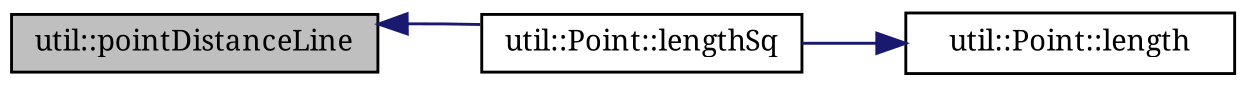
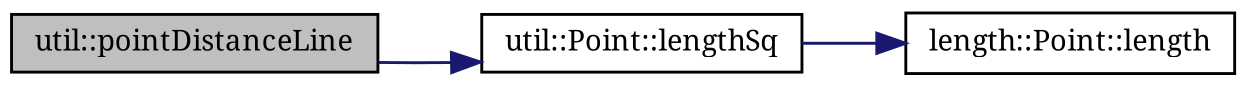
edge "util::Point::lengthSq" -> "util::pointDistanceLine": reversed
node "util::Point::length": label "util::Point::length" -> "length::Point::length"
